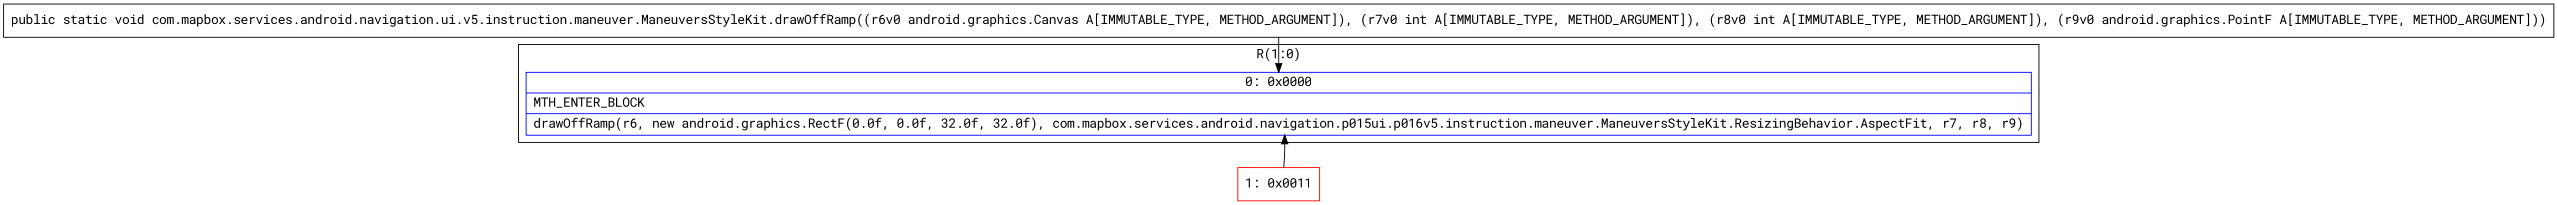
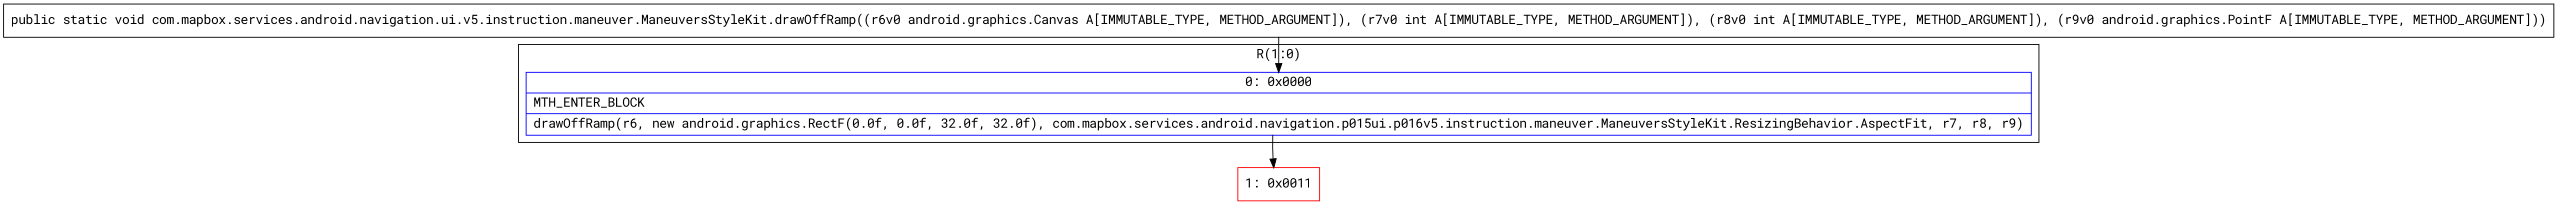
edge "1: 0x0011" -> "0: 0x0000": reversed
